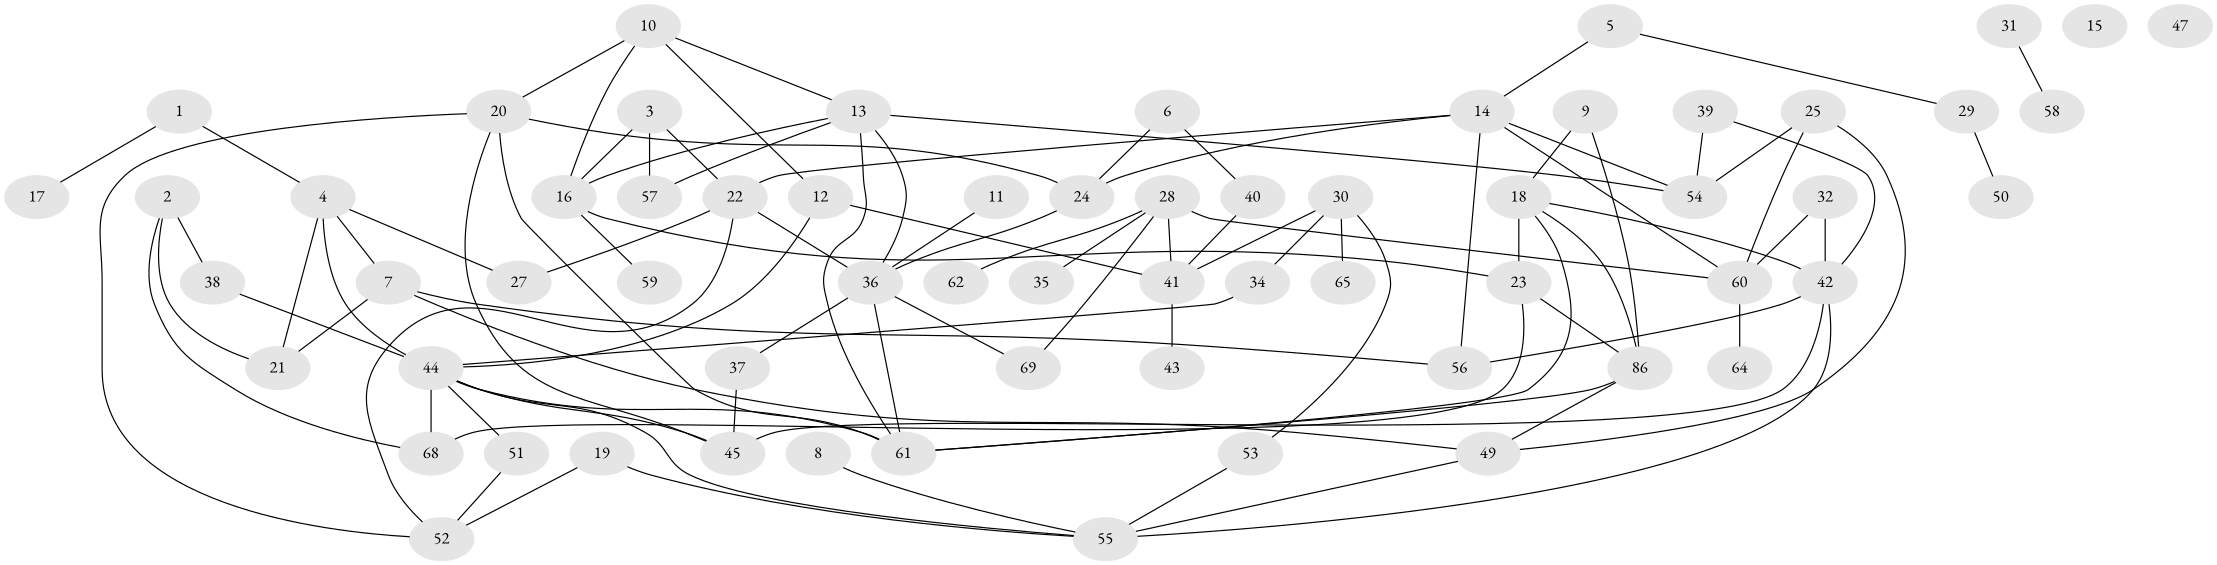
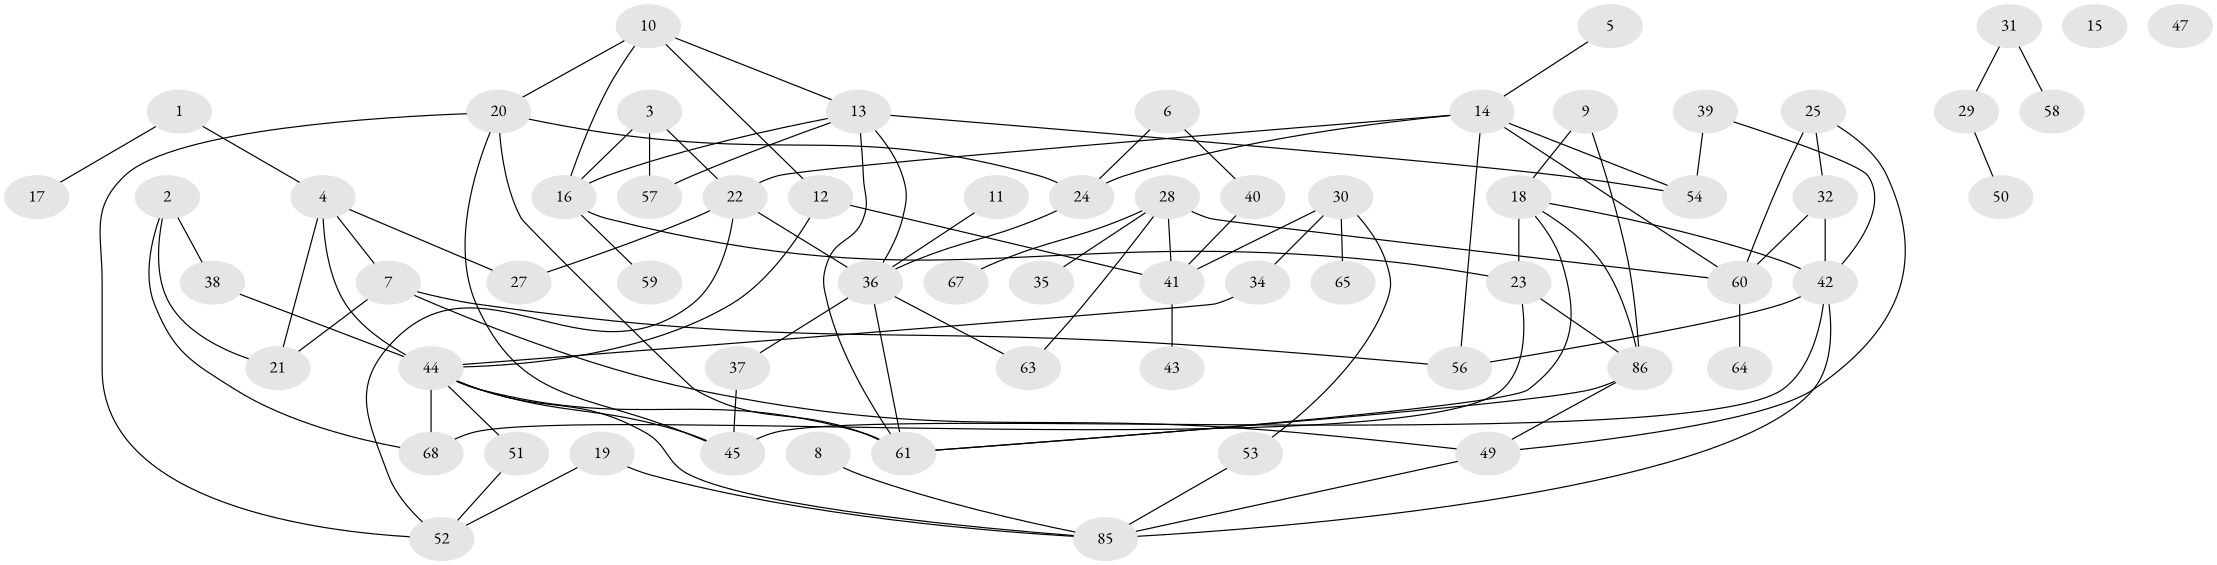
edge "5" -- "29": now "31" -- "29"
edge "25" -- "54": now "25" -- "32"
node "62": label "62" -> "67"
node "69": label "69" -> "63"
node "55": label "55" -> "85"
